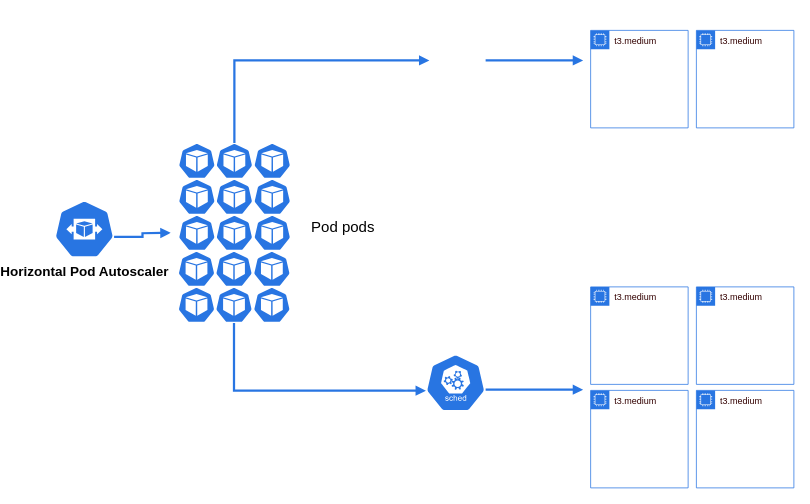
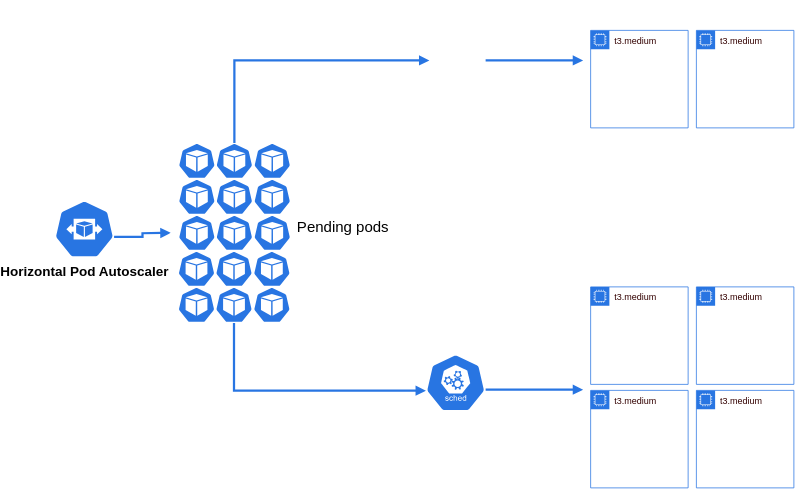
node "Pod pods": label "Pod pods" -> "Pending pods"
